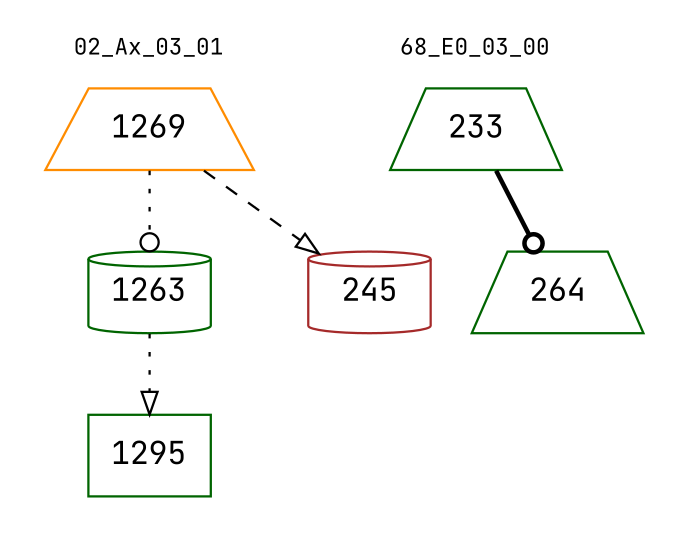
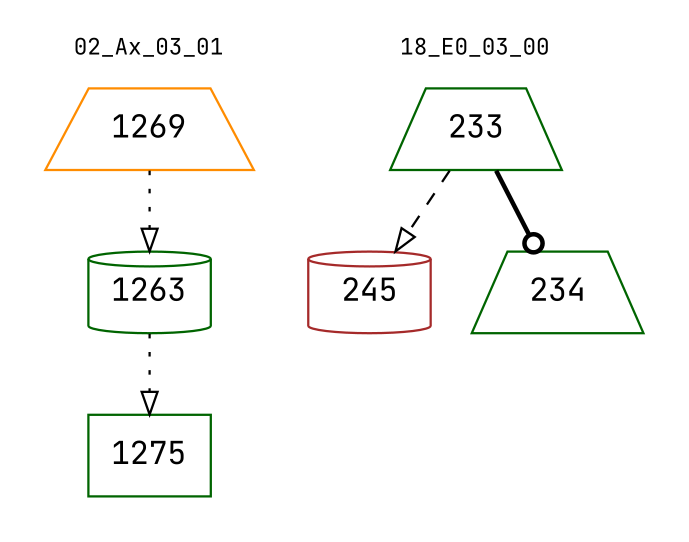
cluster "68_E0_03_00": label "68_E0_03_00" -> "18_E0_03_00"
edge "1269" -> "1263": arrowhead odot -> onormal
edge "1269" -> "245": now "233" -> "245"
node "264": label "264" -> "234"
node "1295": label "1295" -> "1275"
